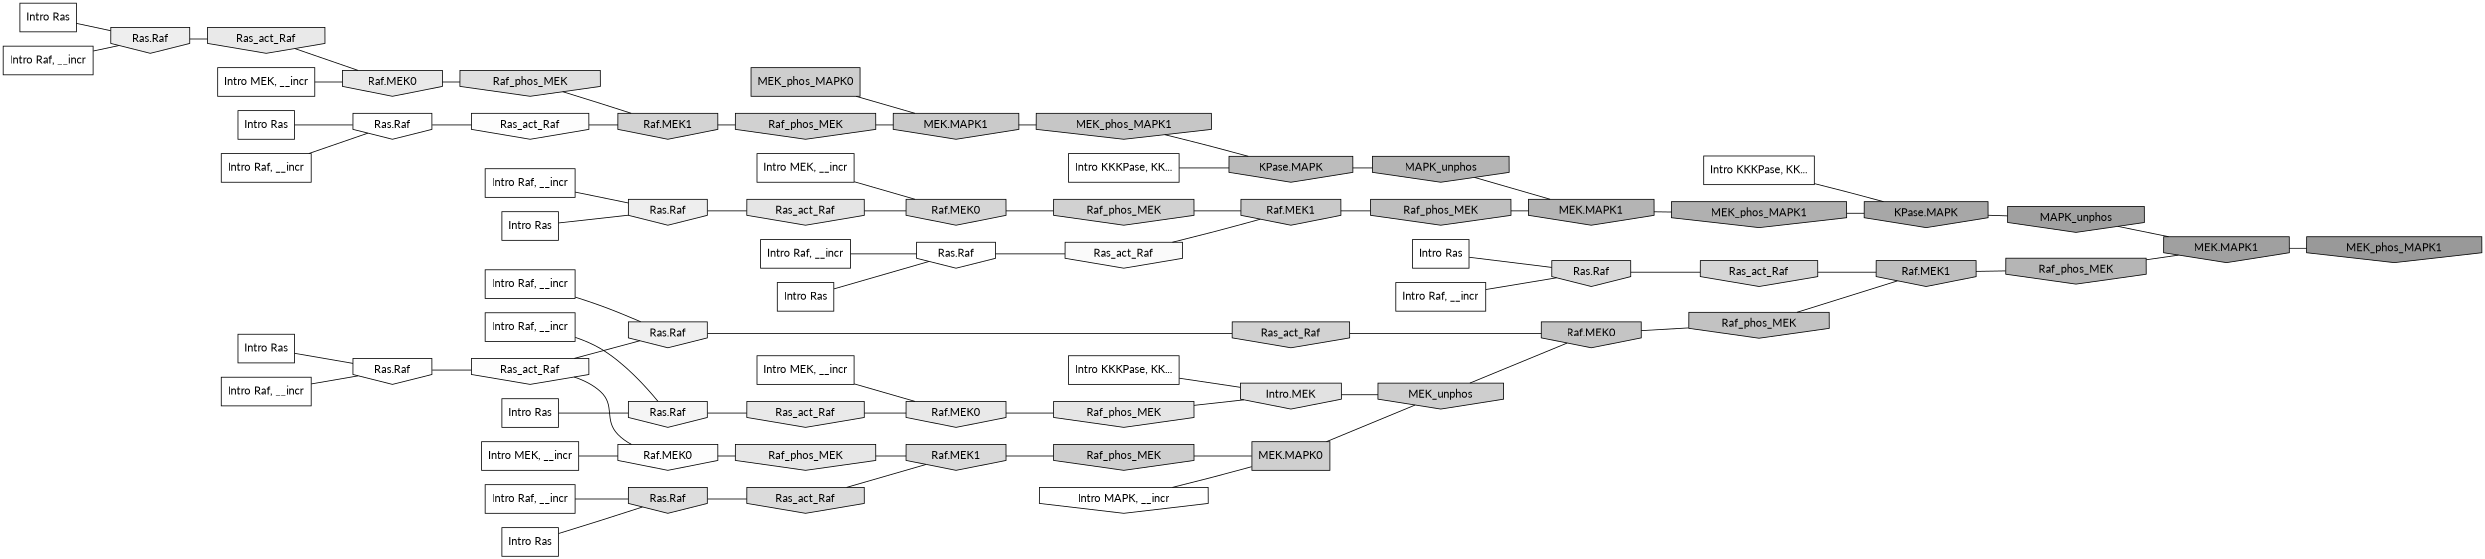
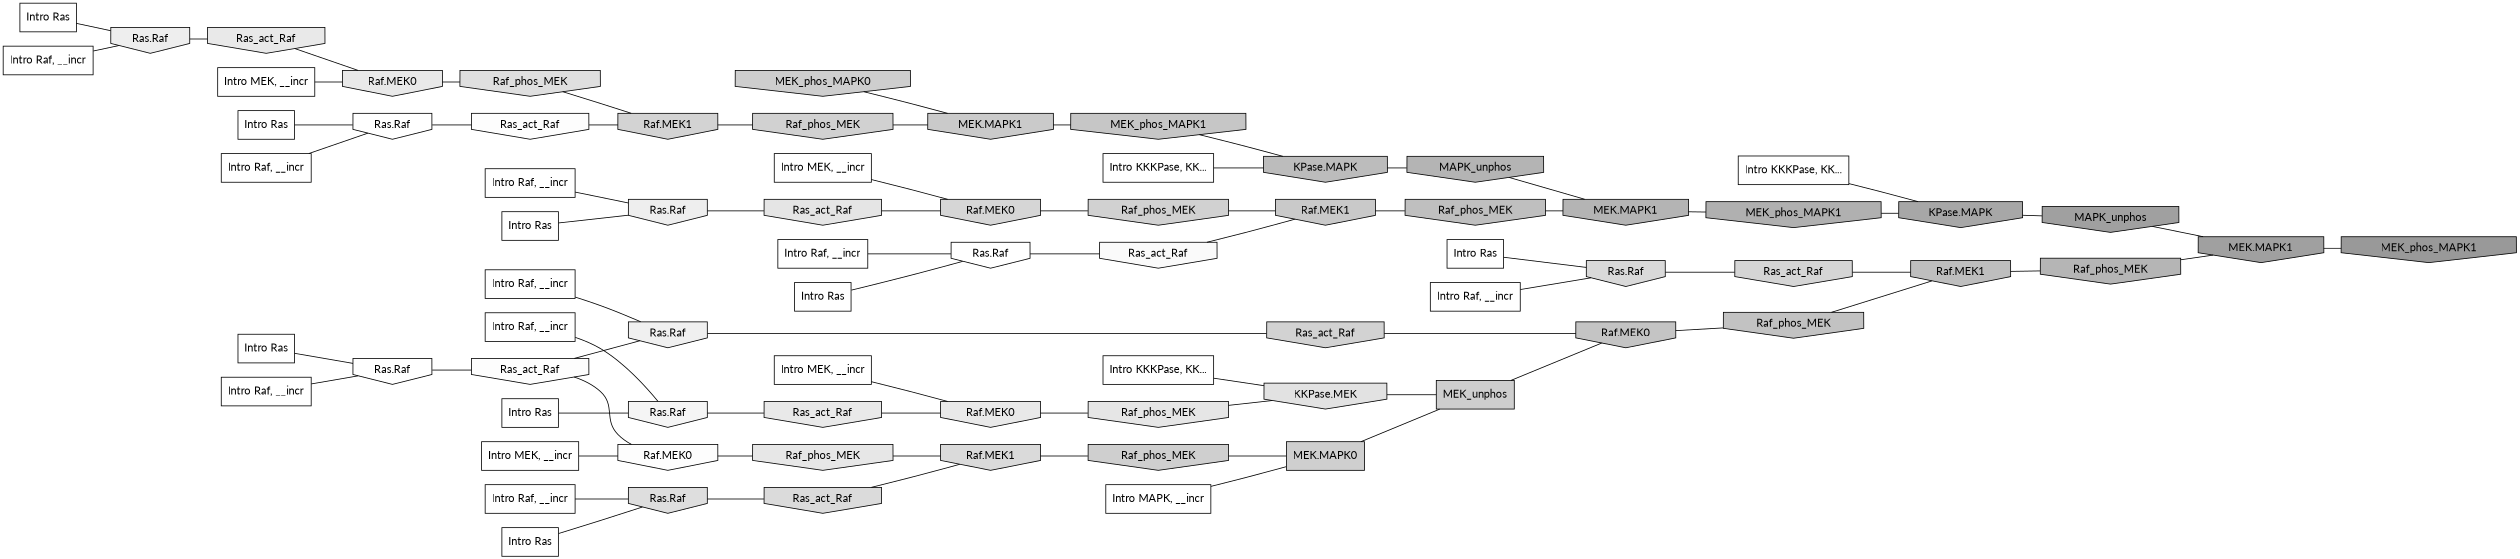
node "MEK_phos_MAPK0": shape box -> invhouse
node "Intro.MEK": label "Intro.MEK" -> "KKPase.MEK"
node "MEK_unphos": shape invhouse -> box
node "Intro MAPK, __incr": shape invhouse -> box
